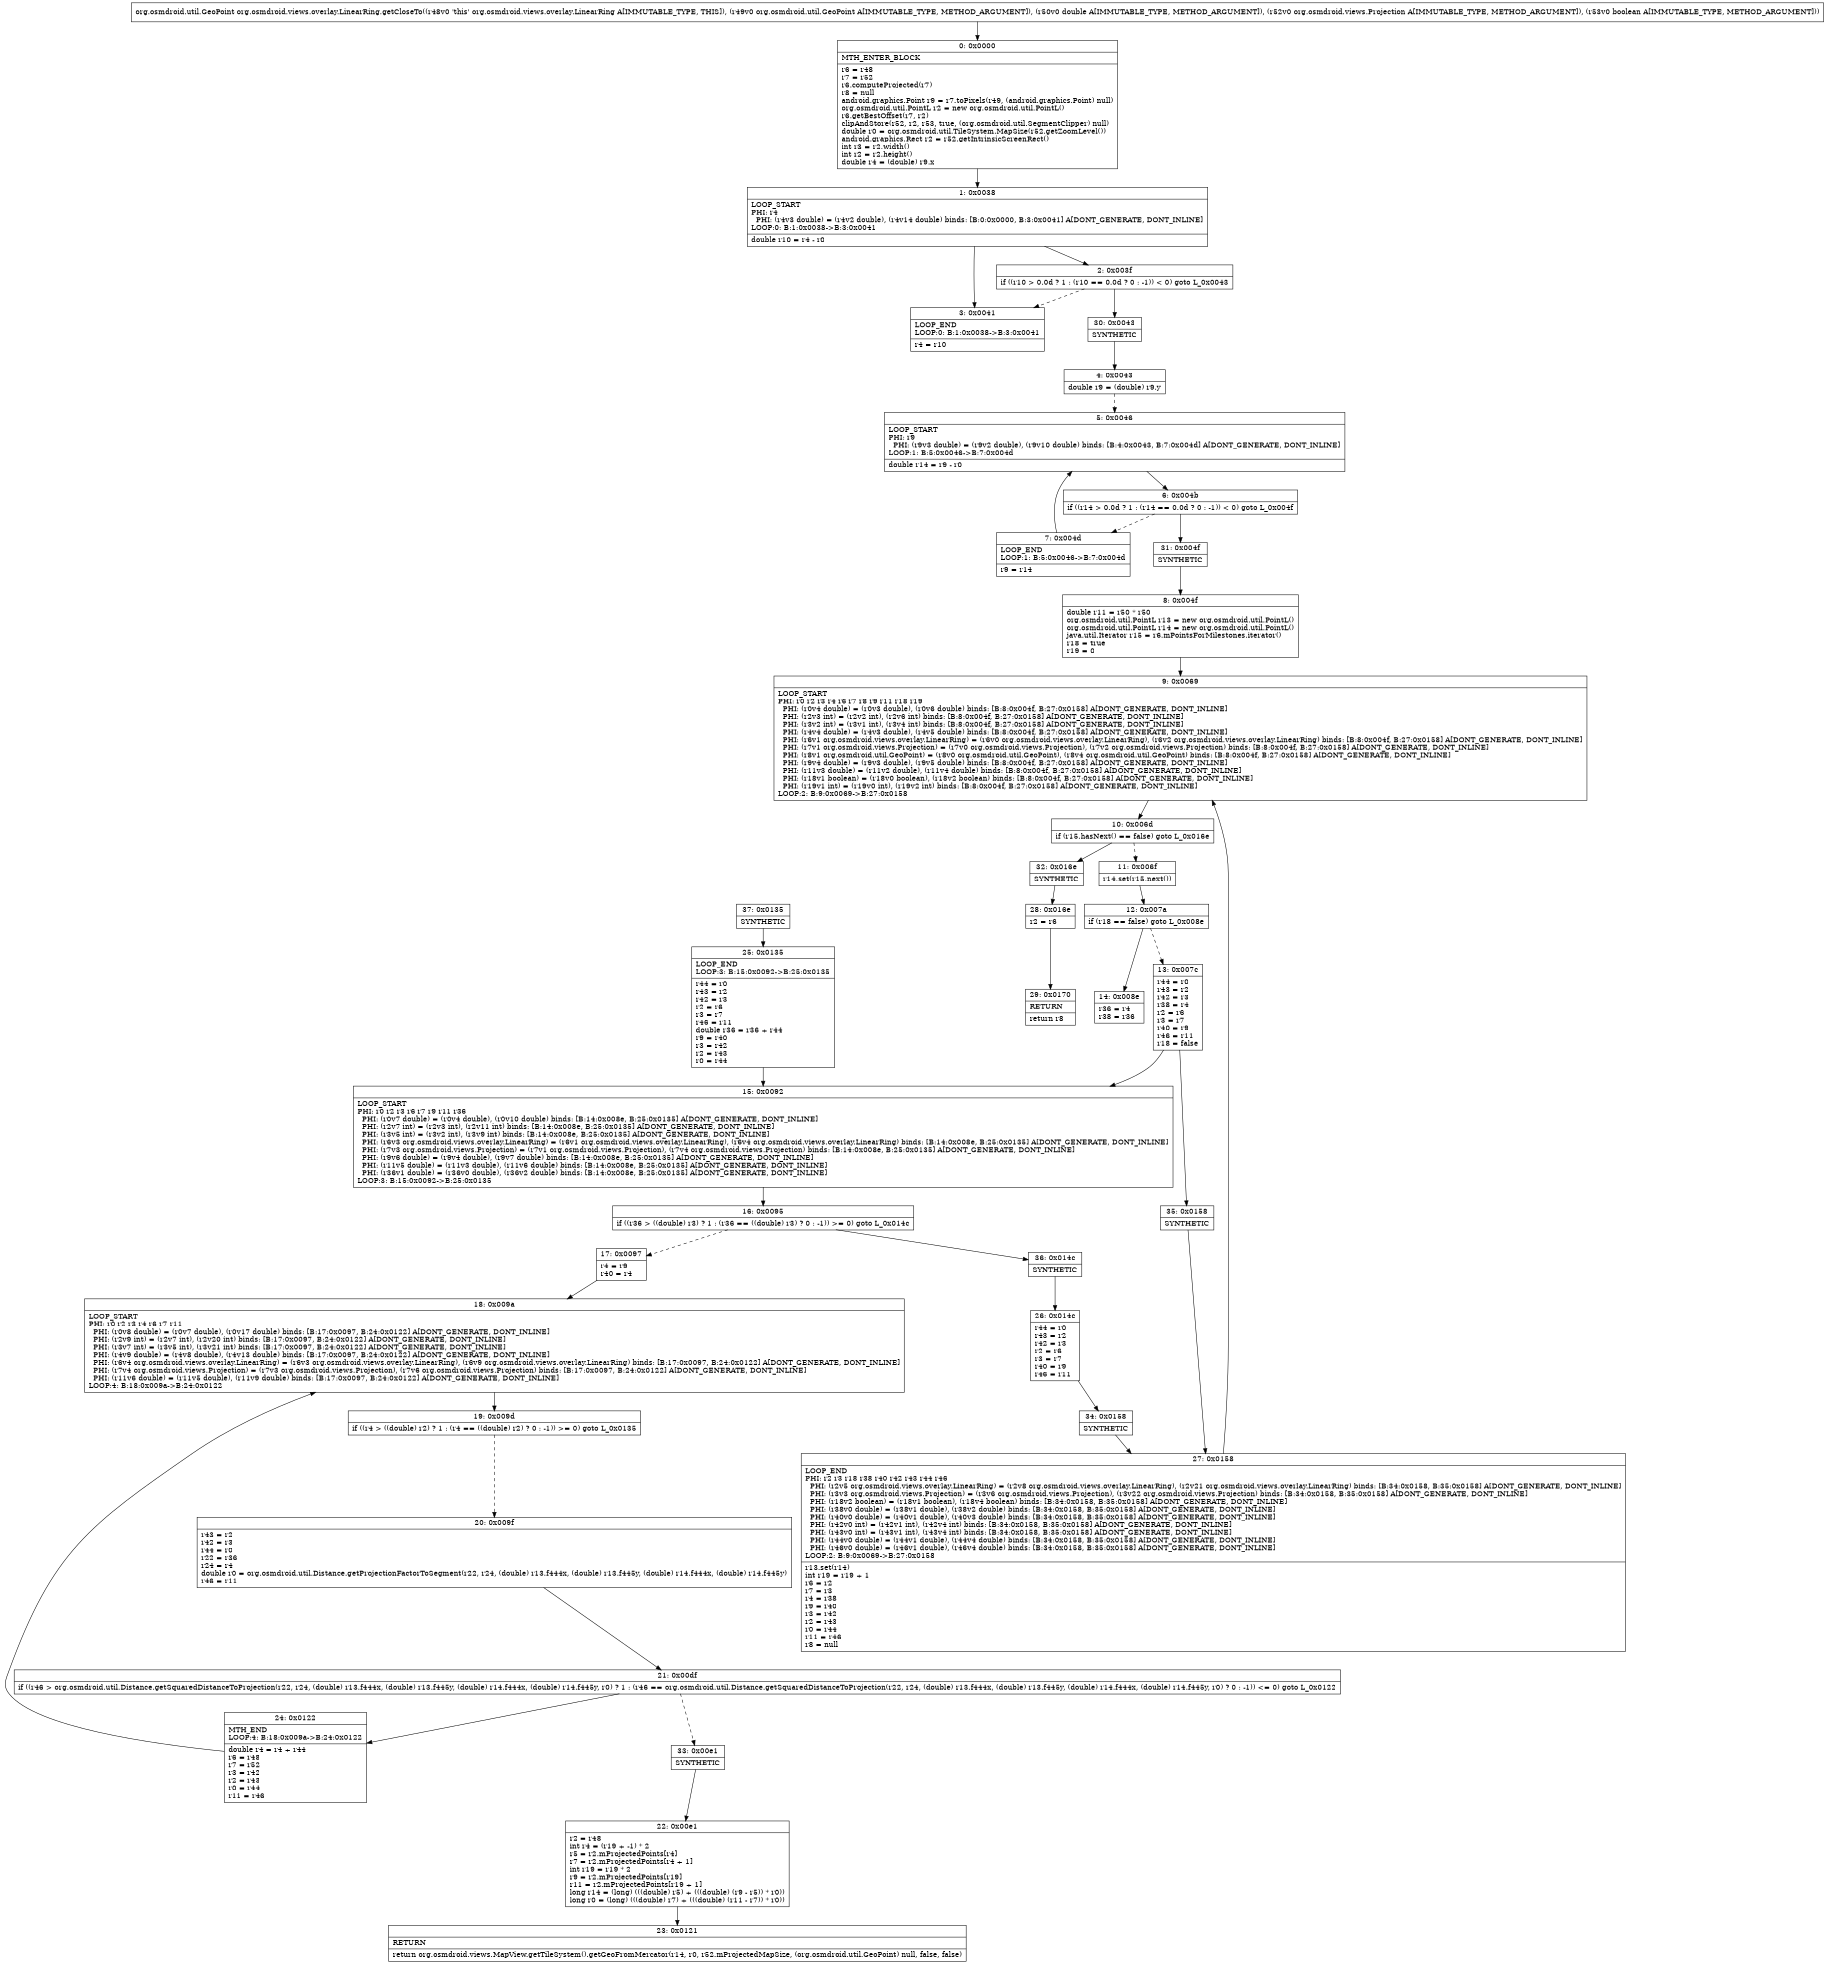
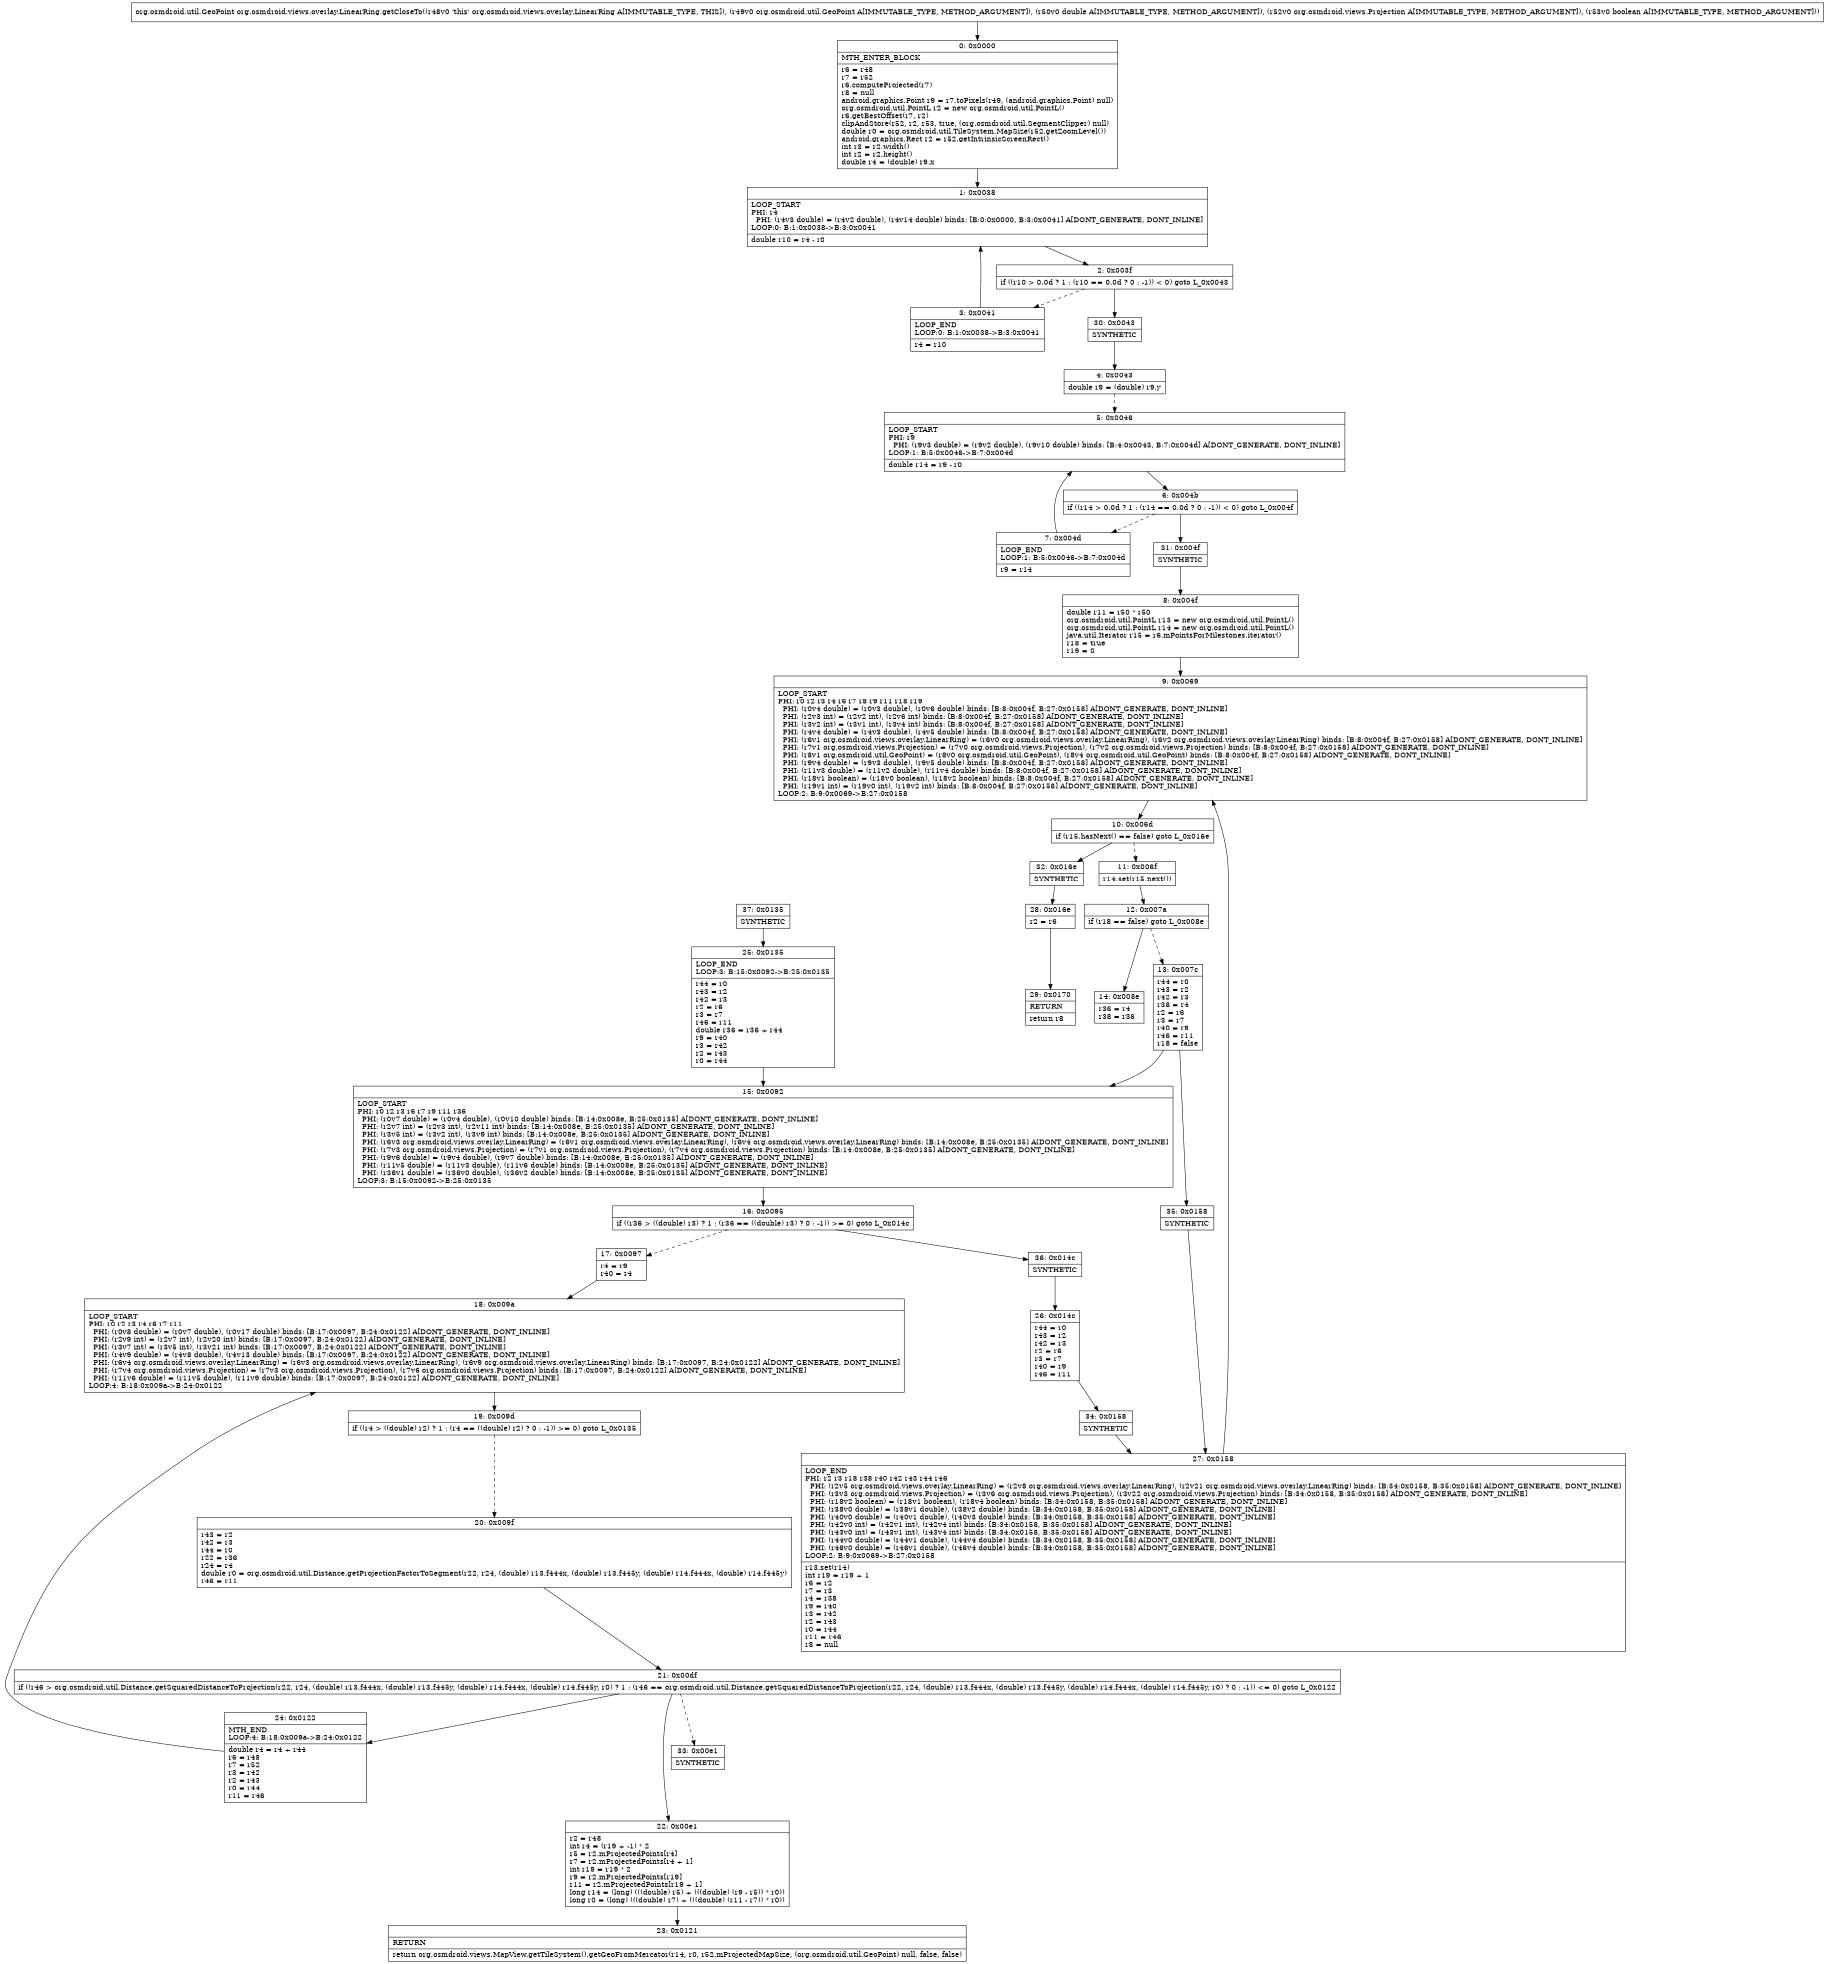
edge "1: 0x0038" -> "3: 0x0041": reversed
edge "33: 0x00e1" -> "22: 0x00e1": now "21: 0x00df" -> "22: 0x00e1"
